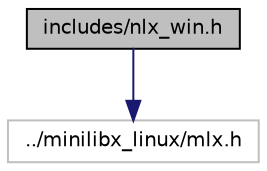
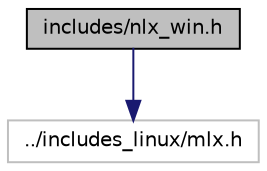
node "../minilibx_linux/mlx.h": label "../minilibx_linux/mlx.h" -> "../includes_linux/mlx.h"
